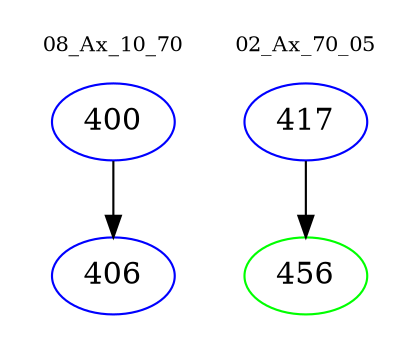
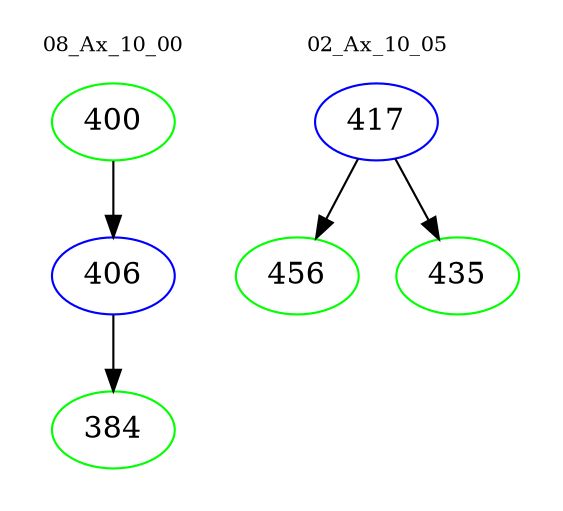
cluster "08_Ax_10_70": label "08_Ax_10_70" -> "08_Ax_10_00"
cluster "02_Ax_70_05": label "02_Ax_70_05" -> "02_Ax_10_05"
node "400": color blue -> green
node "435": added
node "384": added
